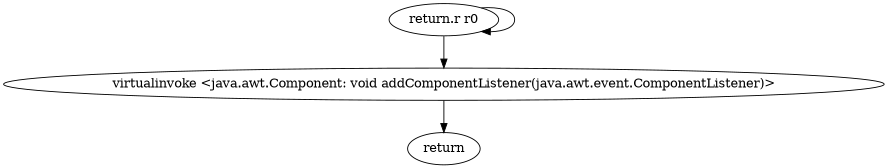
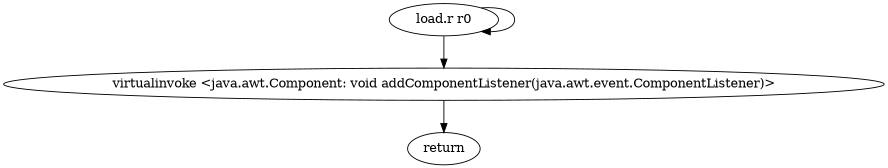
node "return.r r0": label "return.r r0" -> "load.r r0"
